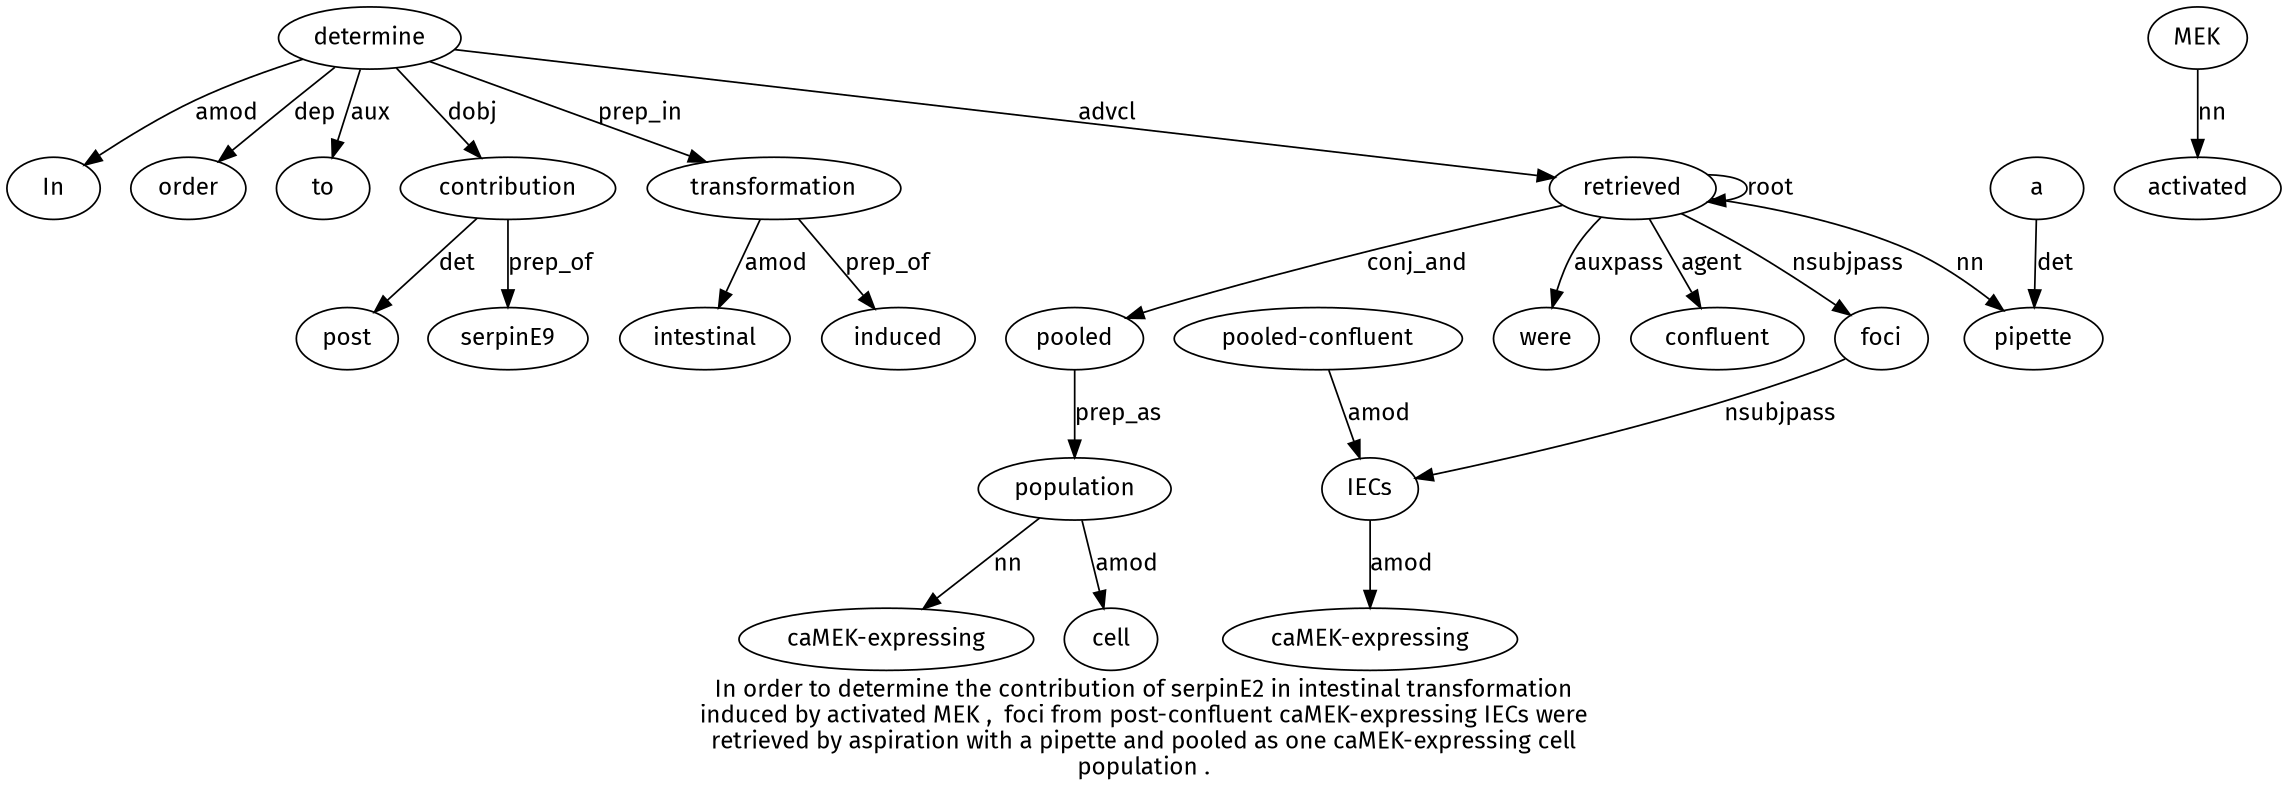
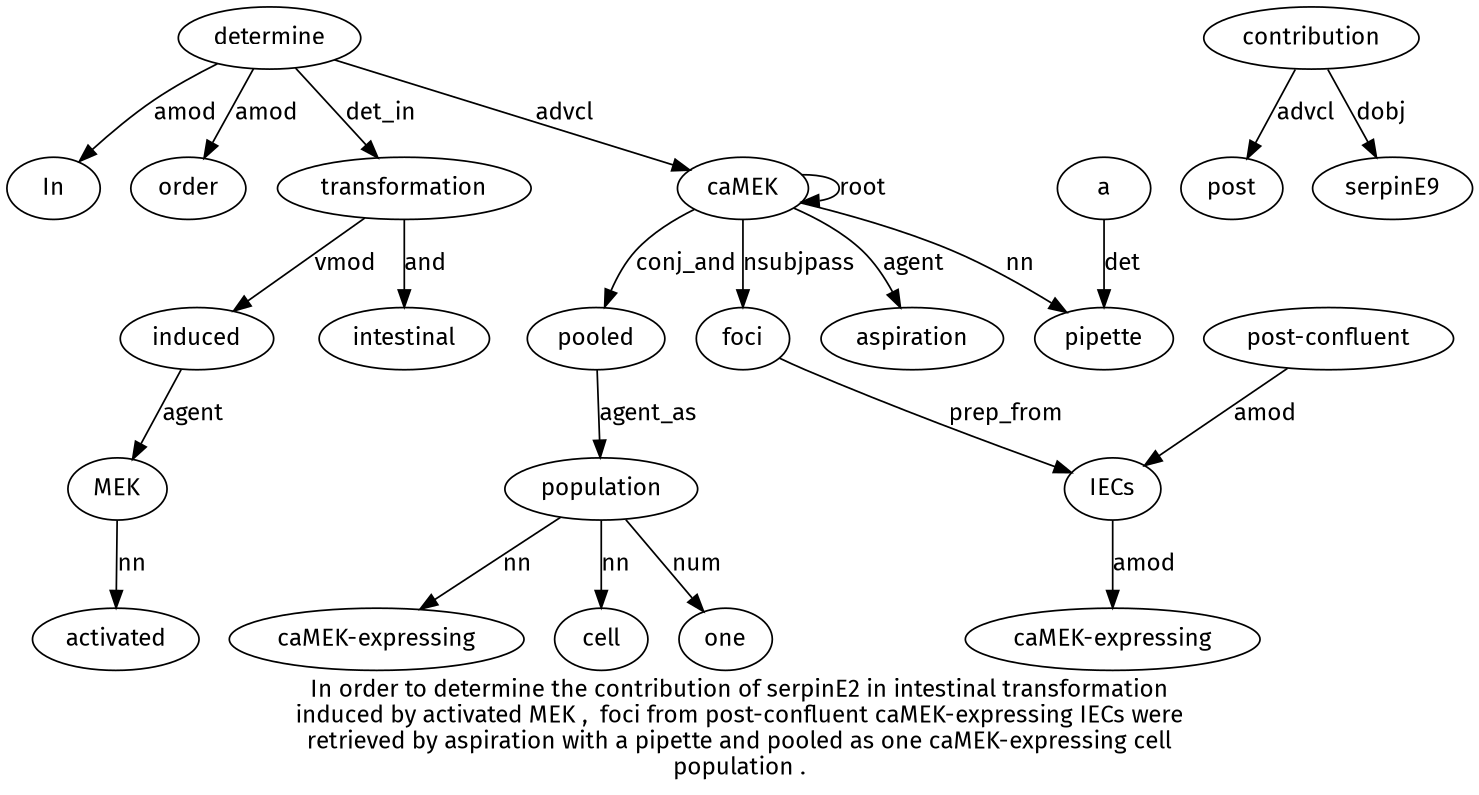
edge "determine" -> "contribution": removed, label "dobj"
edge "determine" -> "order": label "dep" -> "amod"
edge "determine" -> "transformation": label "prep_in" -> "det_in"
node "to": removed
node "retrieved": label "retrieved" -> "caMEK"
edge "contribution" -> "post": label "det" -> "advcl"
edge "contribution" -> "serpinE9": label "prep_of" -> "dobj"
edge "transformation" -> "intestinal": label "amod" -> "and"
edge "transformation" -> "induced": label "prep_of" -> "vmod"
node "pooled-confluent": label "pooled-confluent" -> "post-confluent"
node "were": removed
node "confluent": label "confluent" -> "aspiration"
edge "induced" -> "MEK": added, label "agent"
edge "pooled" -> "population": label "prep_as" -> "agent_as"
edge "foci" -> "IECs": label "nsubjpass" -> "prep_from"
edge "population" -> "cell": label "amod" -> "nn"
node "one": added
